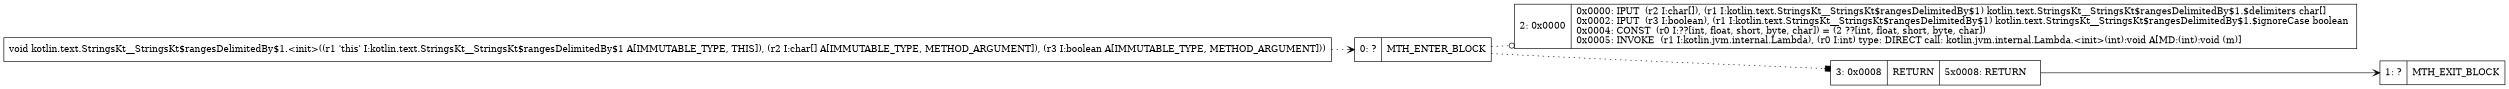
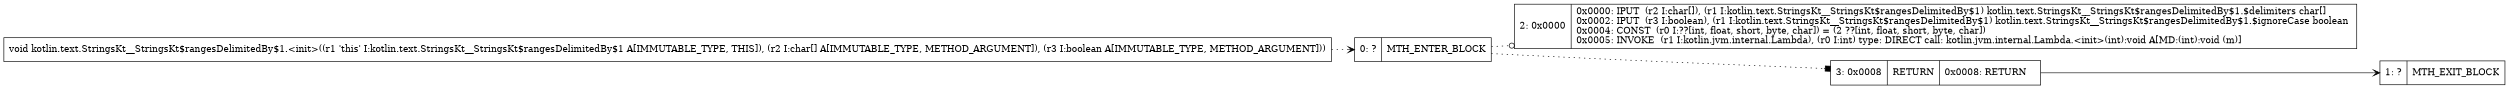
node "3: 0x0008": text "5x0008: RETURN" -> "0x0008: RETURN"
